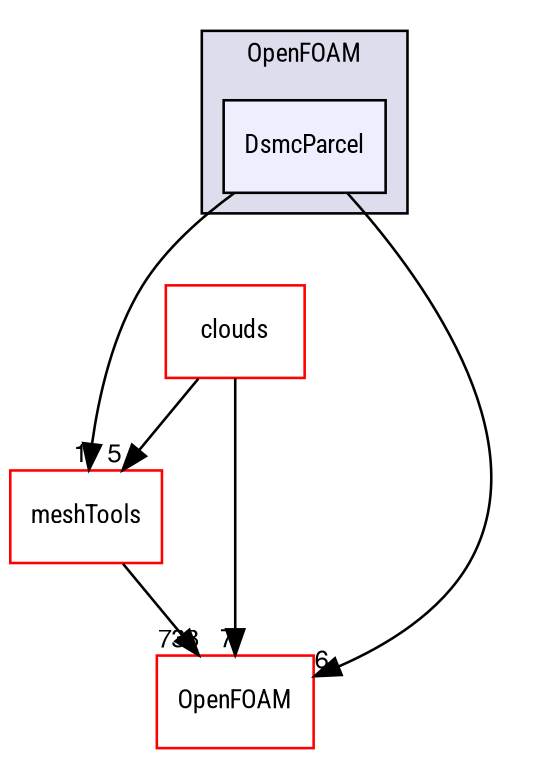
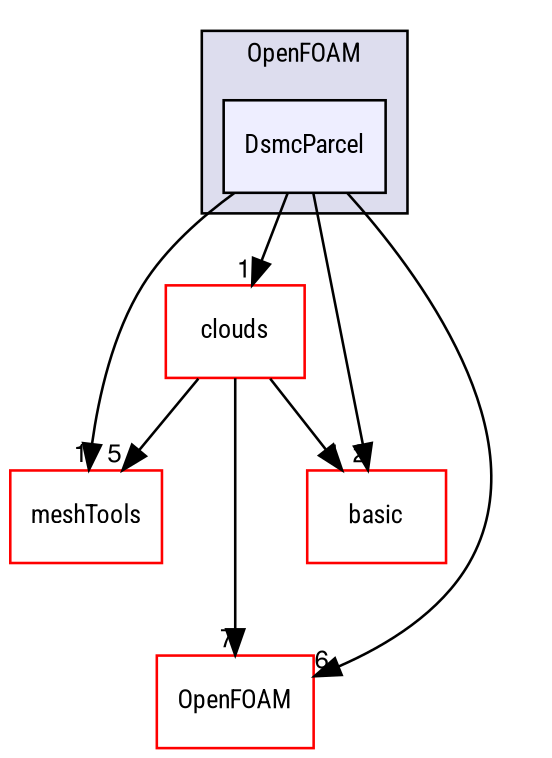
edge "DsmcParcel" -> "clouds": added
node "basic": added
edge "meshTools" -> "OpenFOAM": removed
